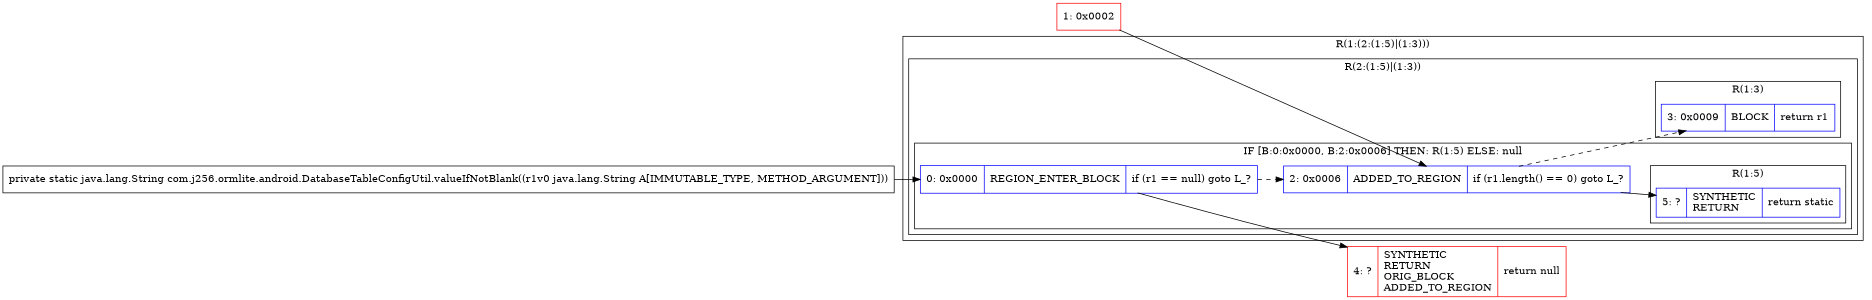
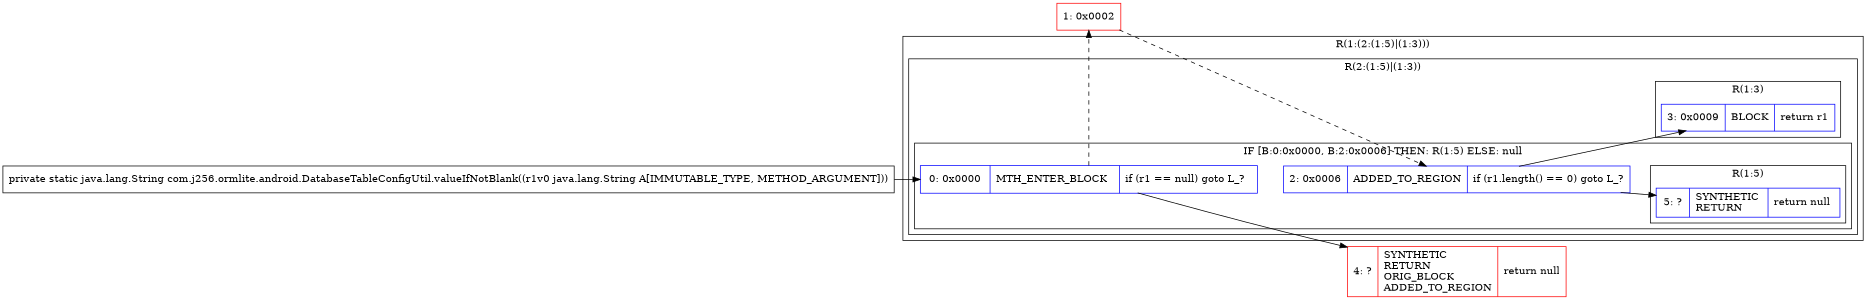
edge "1: 0x0002" -> "2: 0x0006": style solid -> dashed
edge "2: 0x0006" -> "3: 0x0009": style dashed -> solid
node "0: 0x0000": text "REGION_ENTER_BLOCK" -> "MTH_ENTER_BLOCK"
edge "0: 0x0000" -> "2: 0x0006": now "0: 0x0000" -> "1: 0x0002"
node "5: ?": text "return static" -> "return null"
